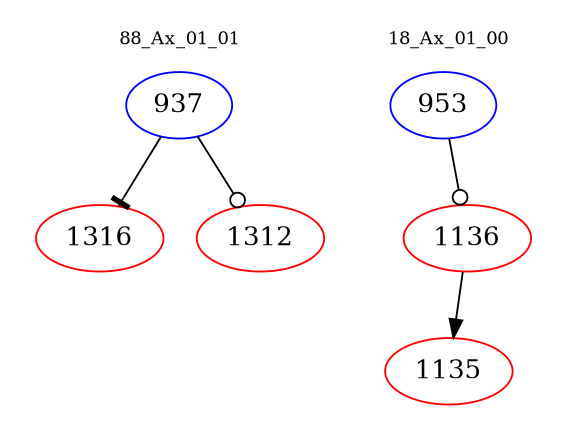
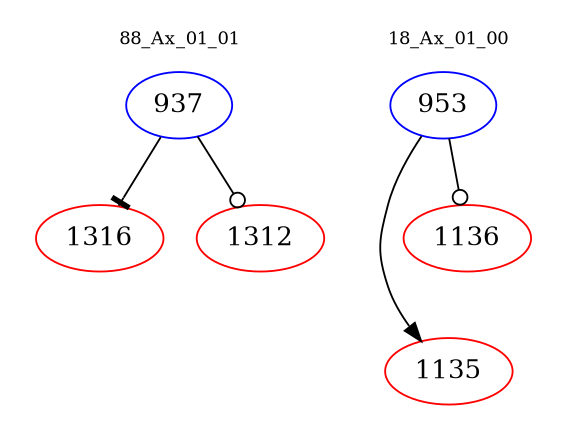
edge "1136" -> "1135": now "953" -> "1135"
